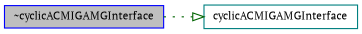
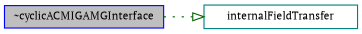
node "cyclicACMIGAMGInterface": label "cyclicACMIGAMGInterface" -> "internalFieldTransfer"
